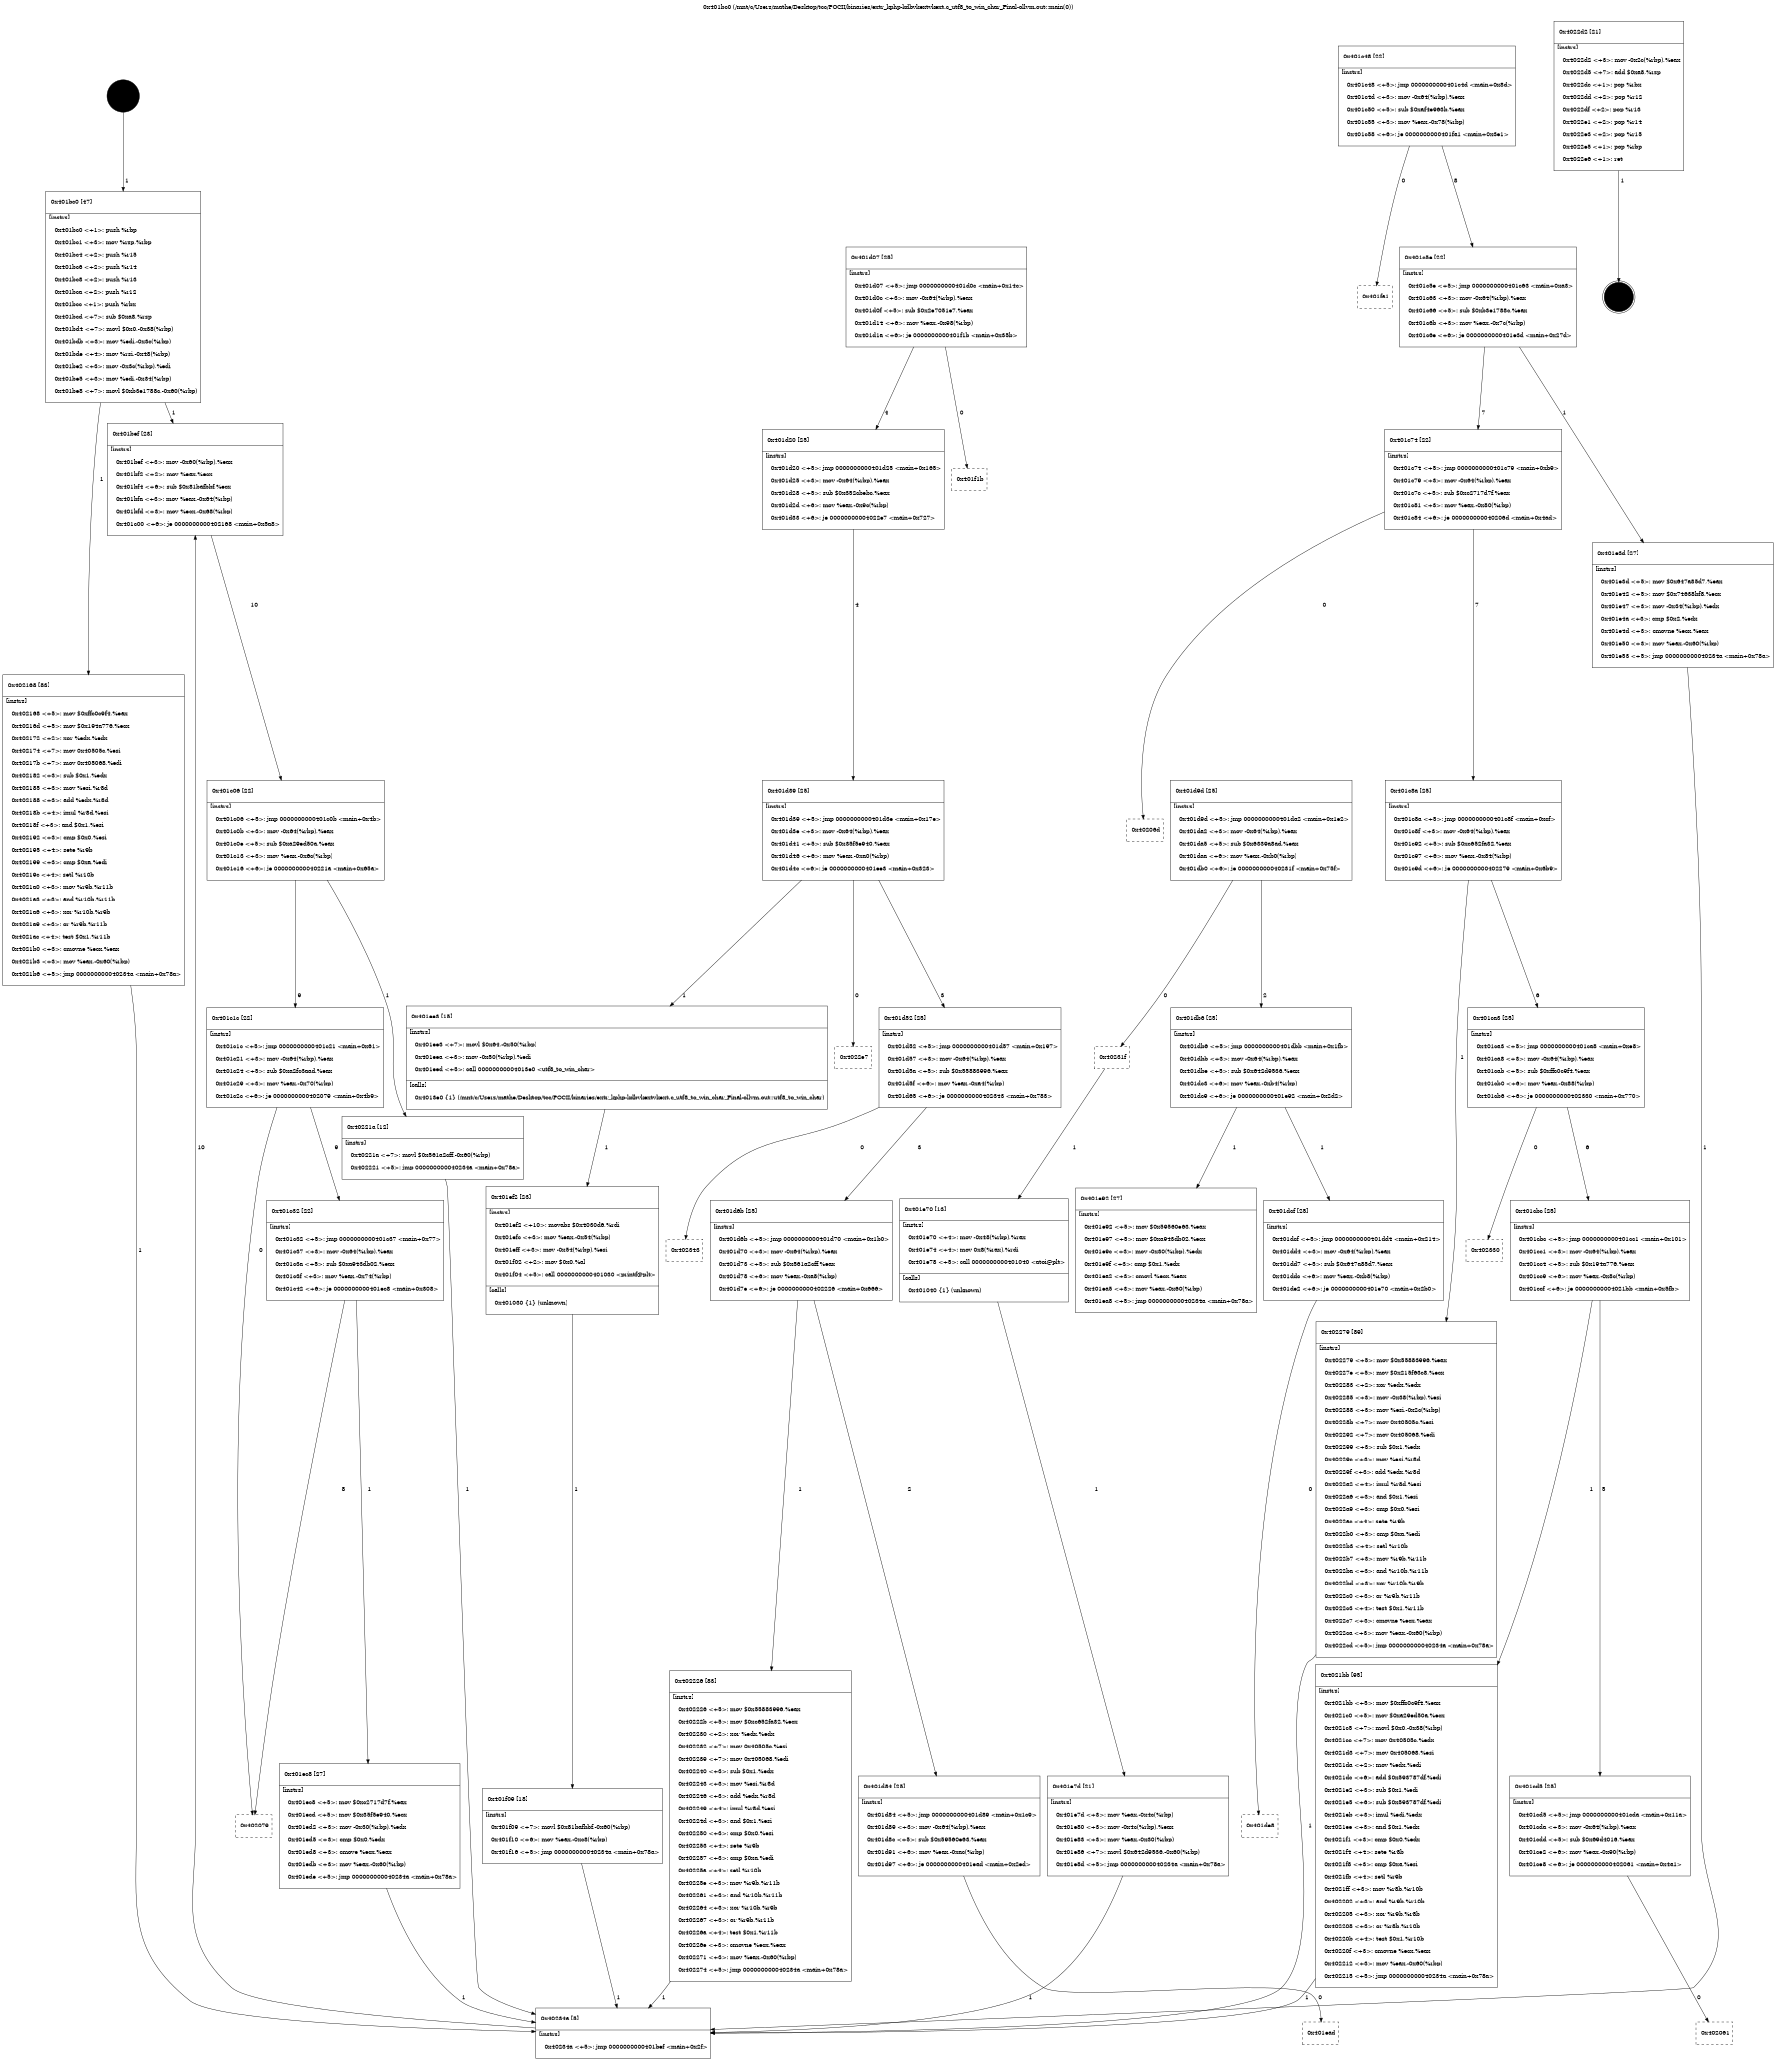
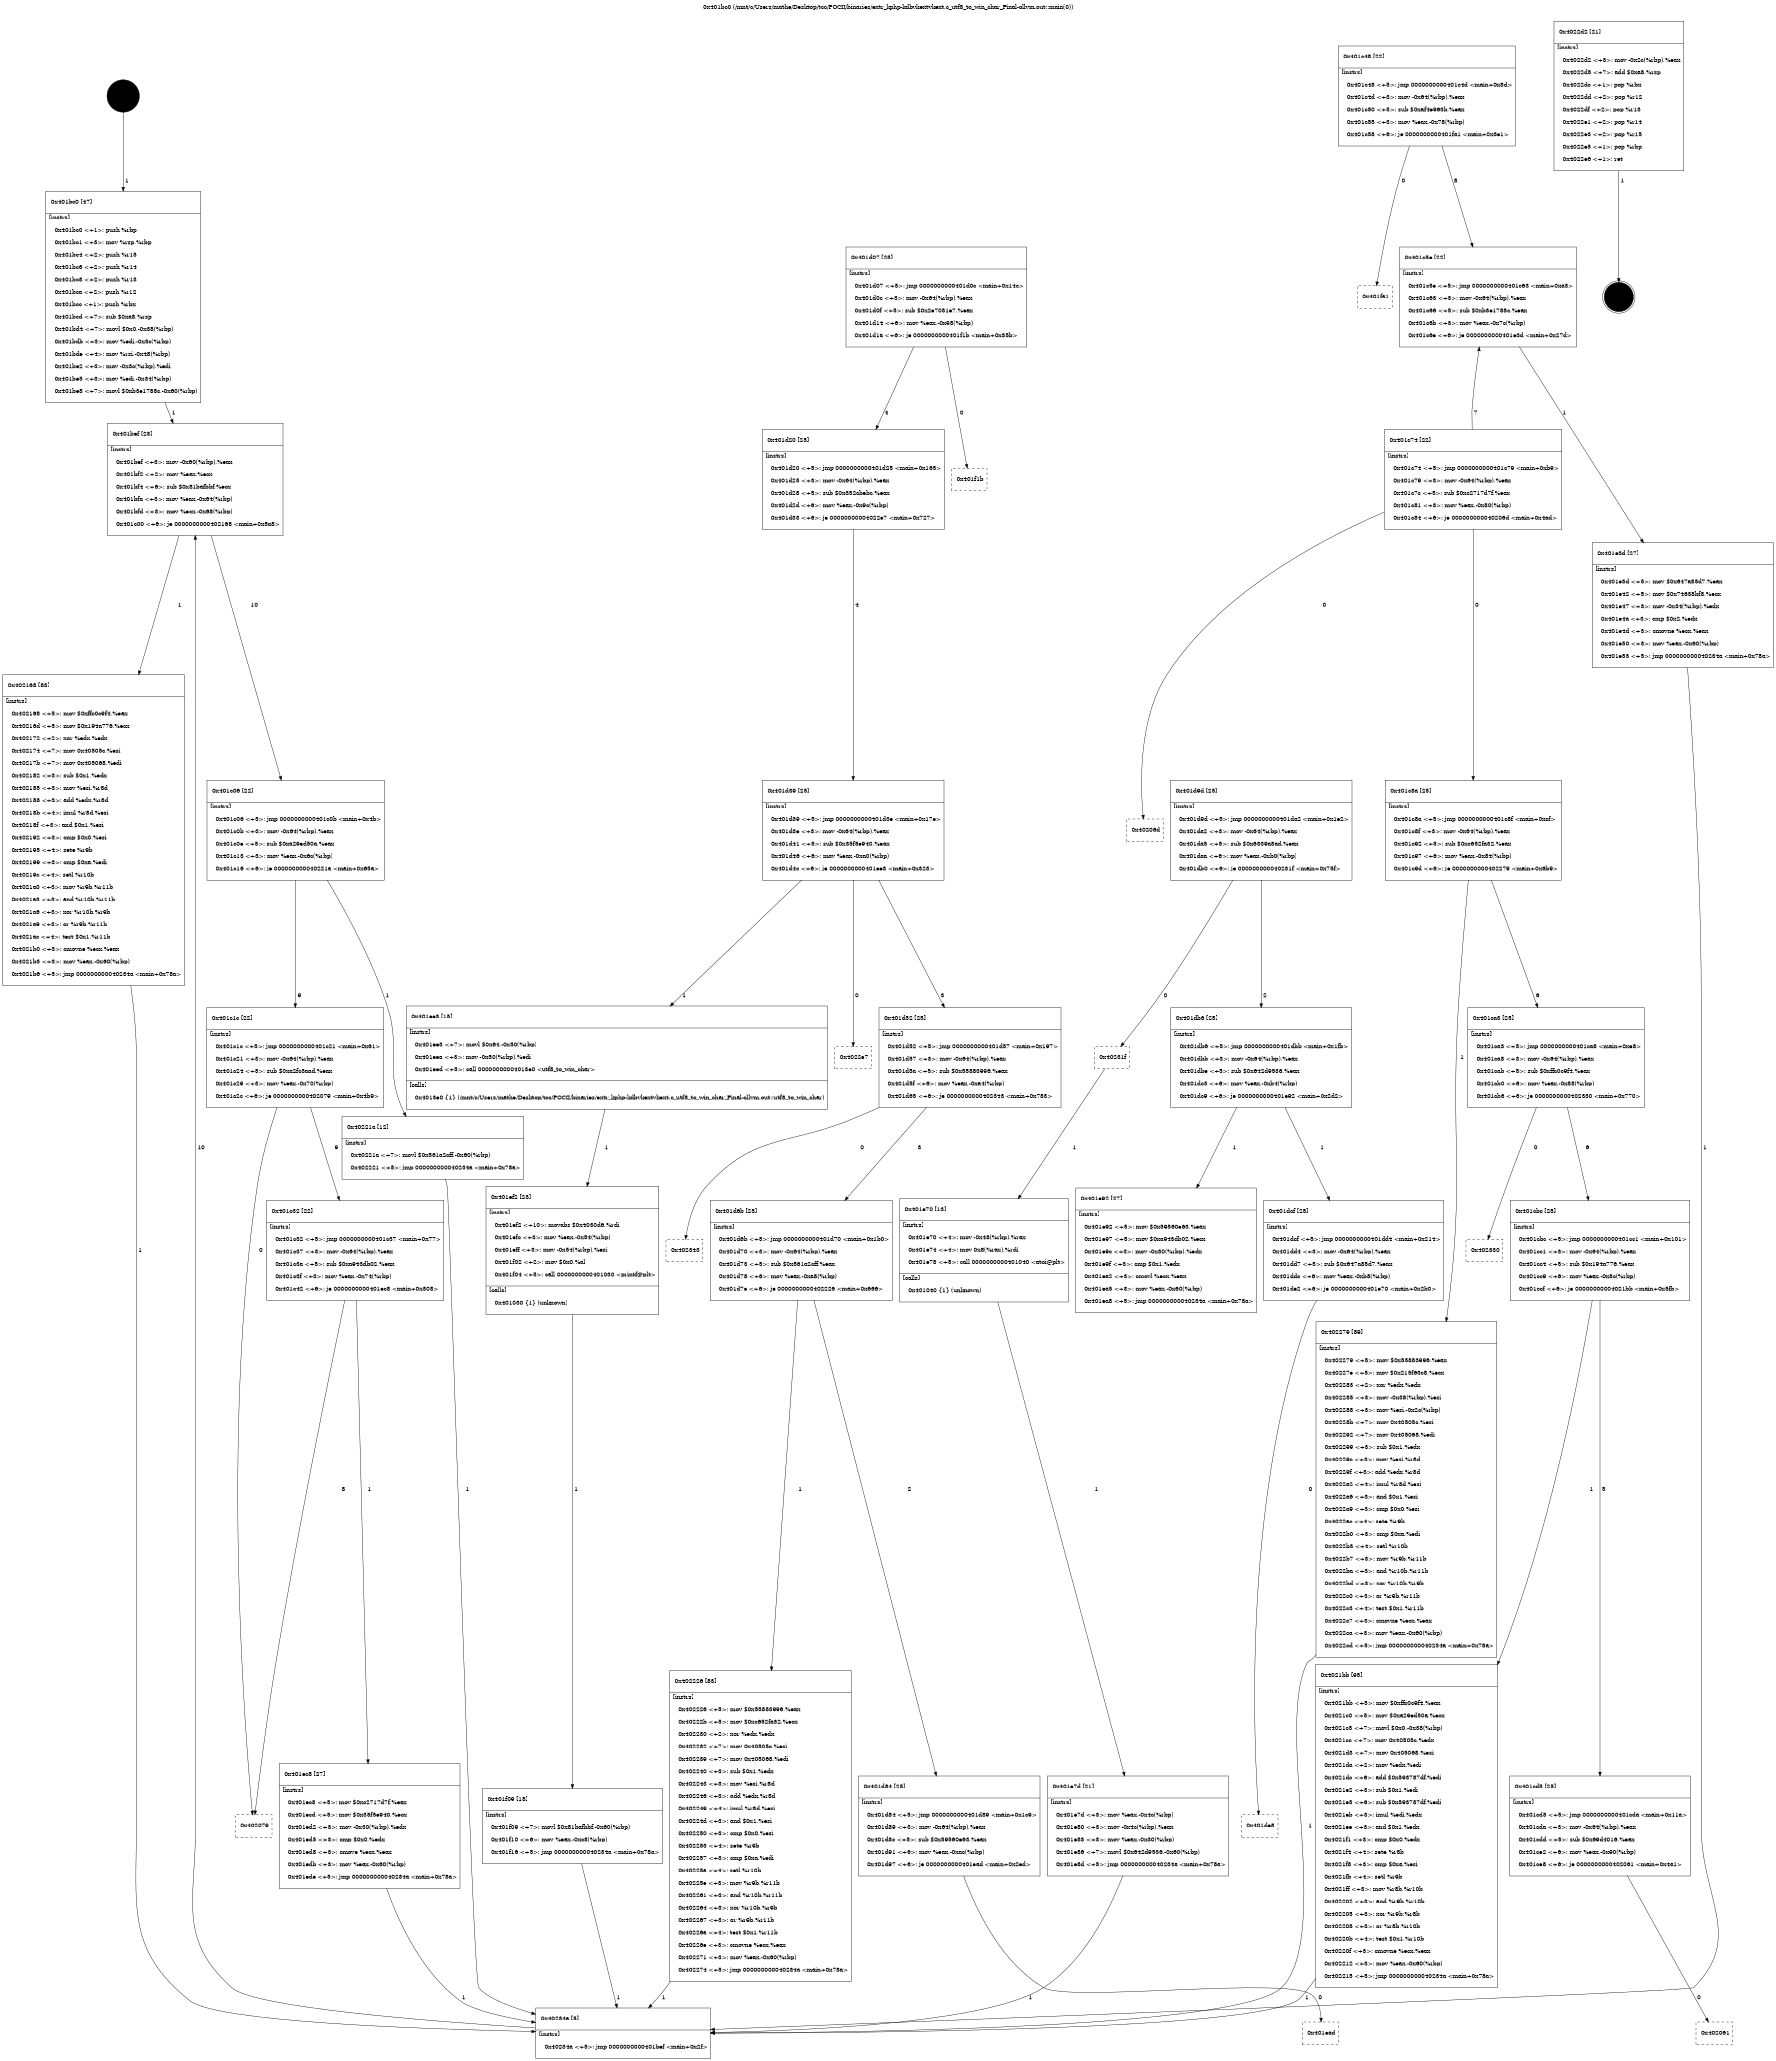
edge "0x401c5e [22]" -> "0x401c74 [22]": reversed
edge "0x401bc0 [47]" -> "0x402168 [83]": now "0x401bef [23]" -> "0x402168 [83]"
edge "0x401c74 [22]" -> "0x401c8a [25]": label " 7" -> " 0"
